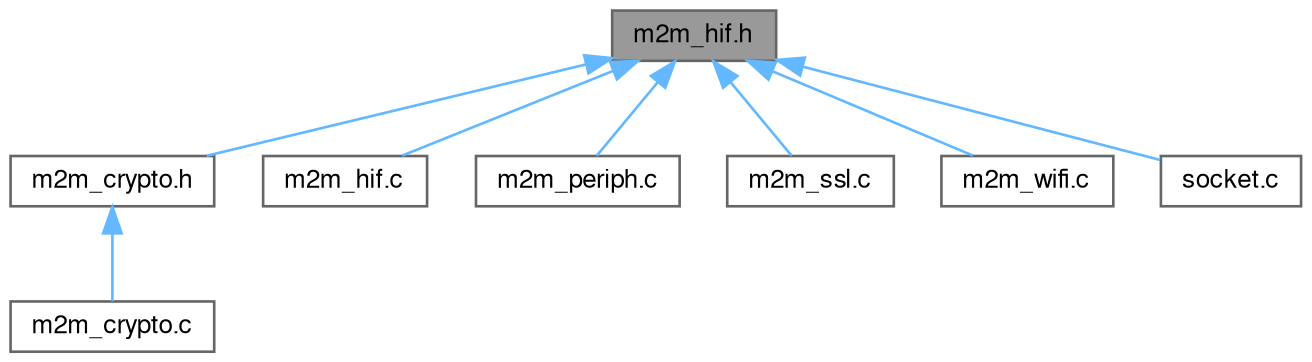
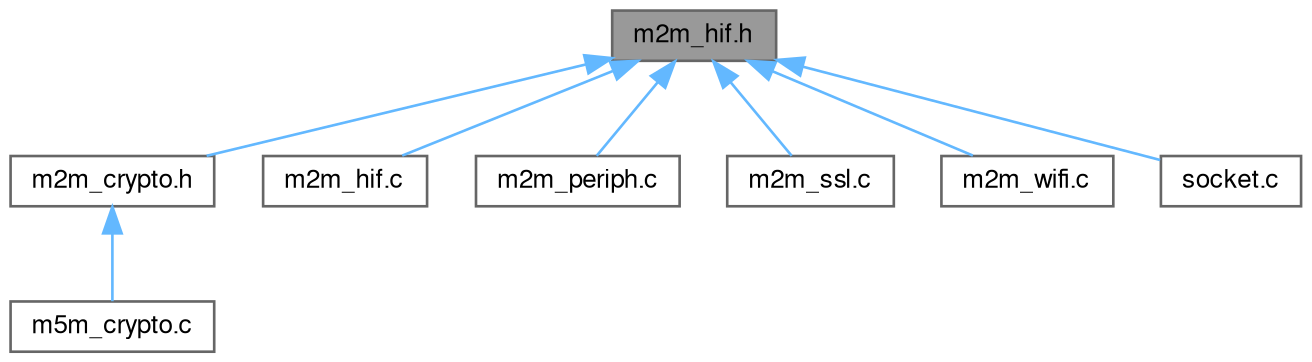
node "m2m_crypto.c": label "m2m_crypto.c" -> "m5m_crypto.c"
